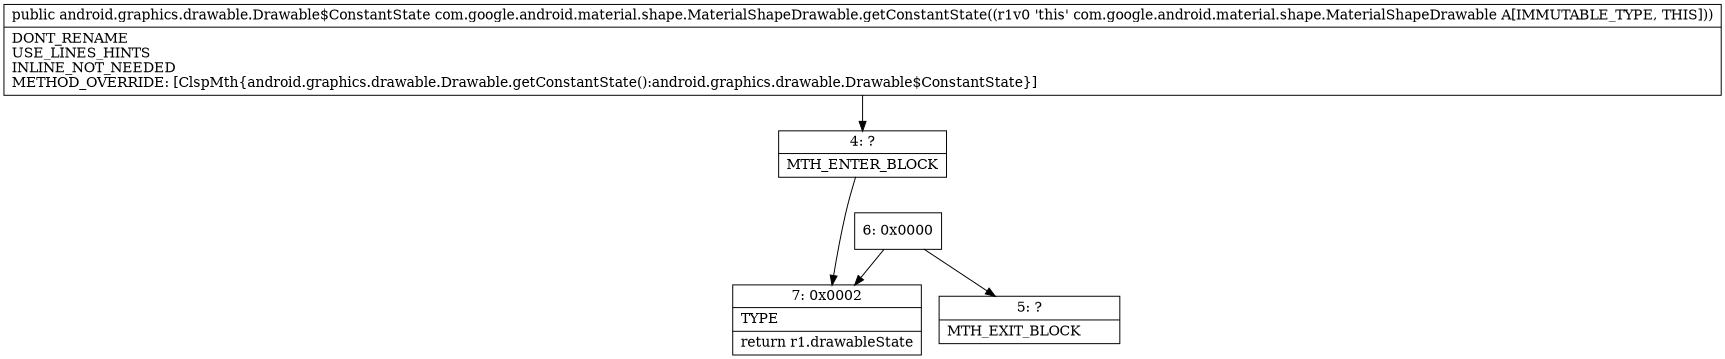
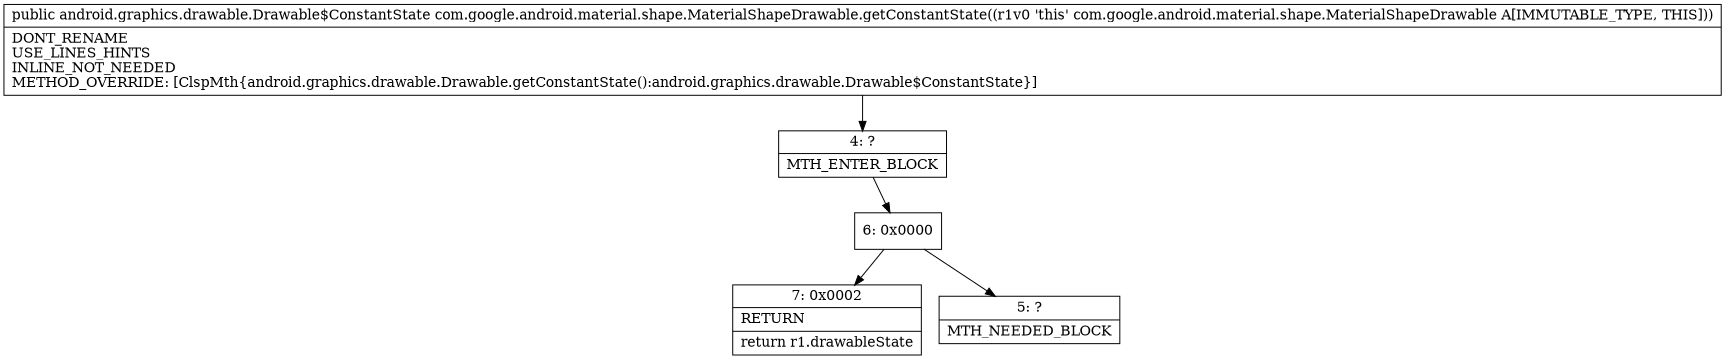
edge "4: ?" -> "7: 0x0002": now "4: ?" -> "6: 0x0000"
node "7: 0x0002": text "TYPE" -> "RETURN"
node "5: ?": text "MTH_EXIT_BLOCK" -> "MTH_NEEDED_BLOCK"
